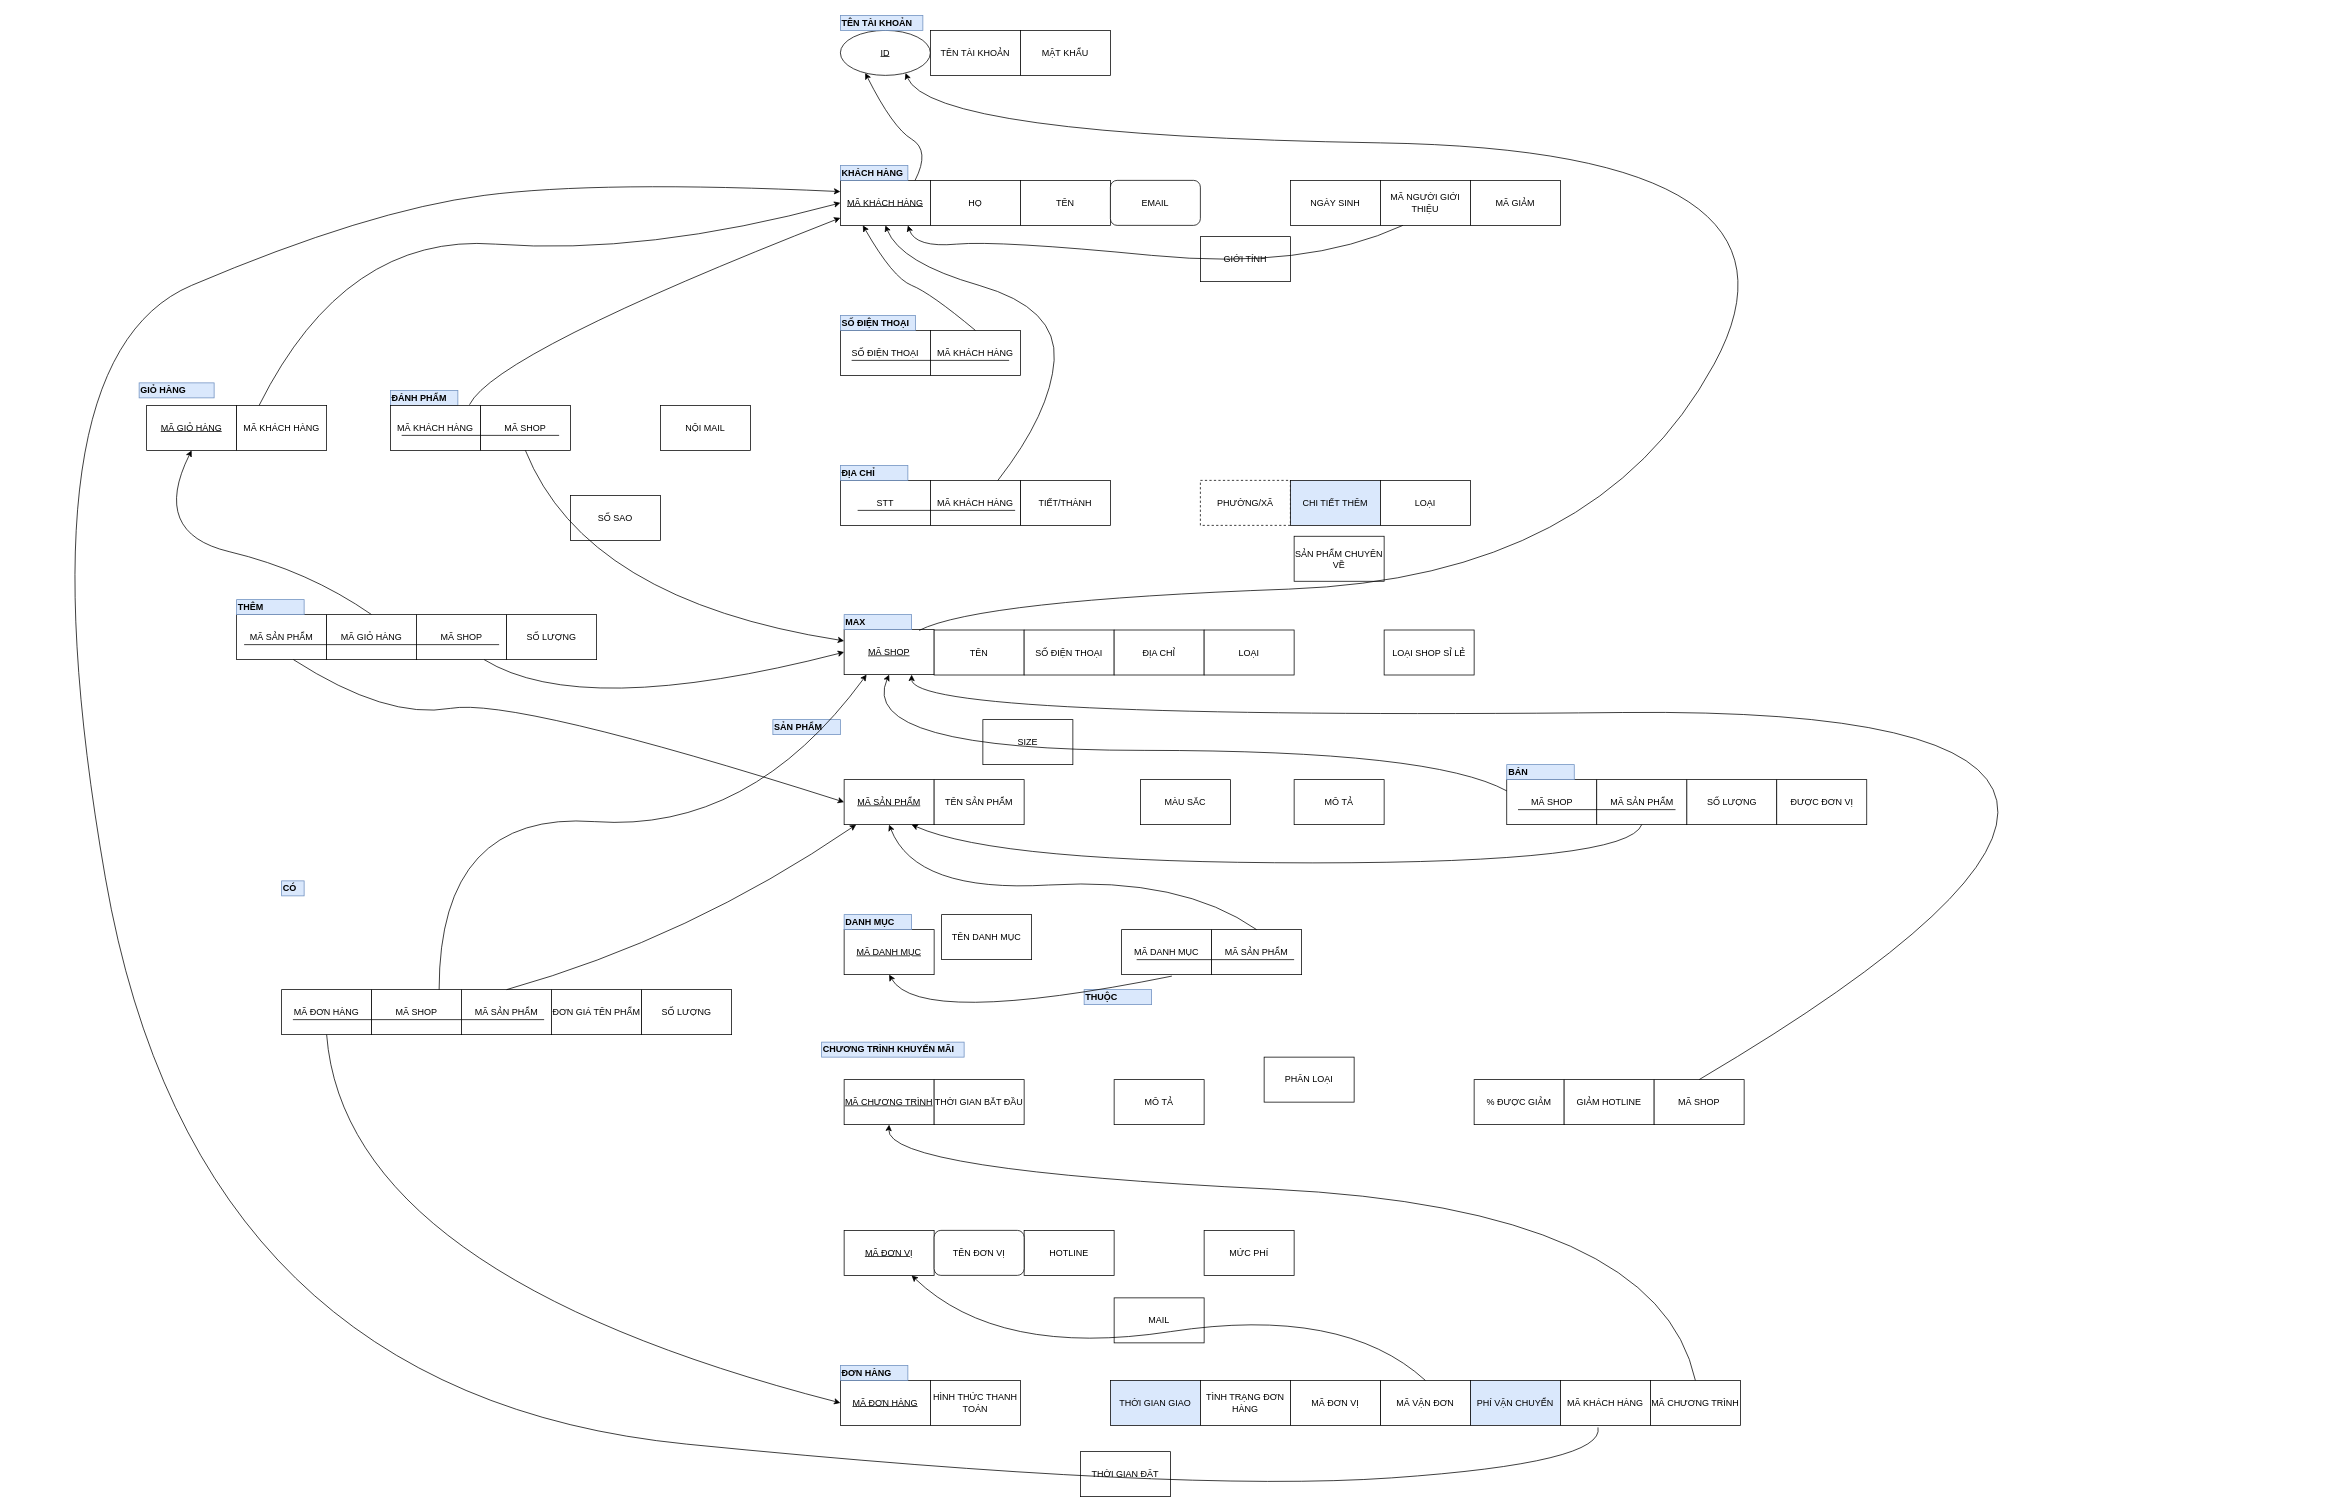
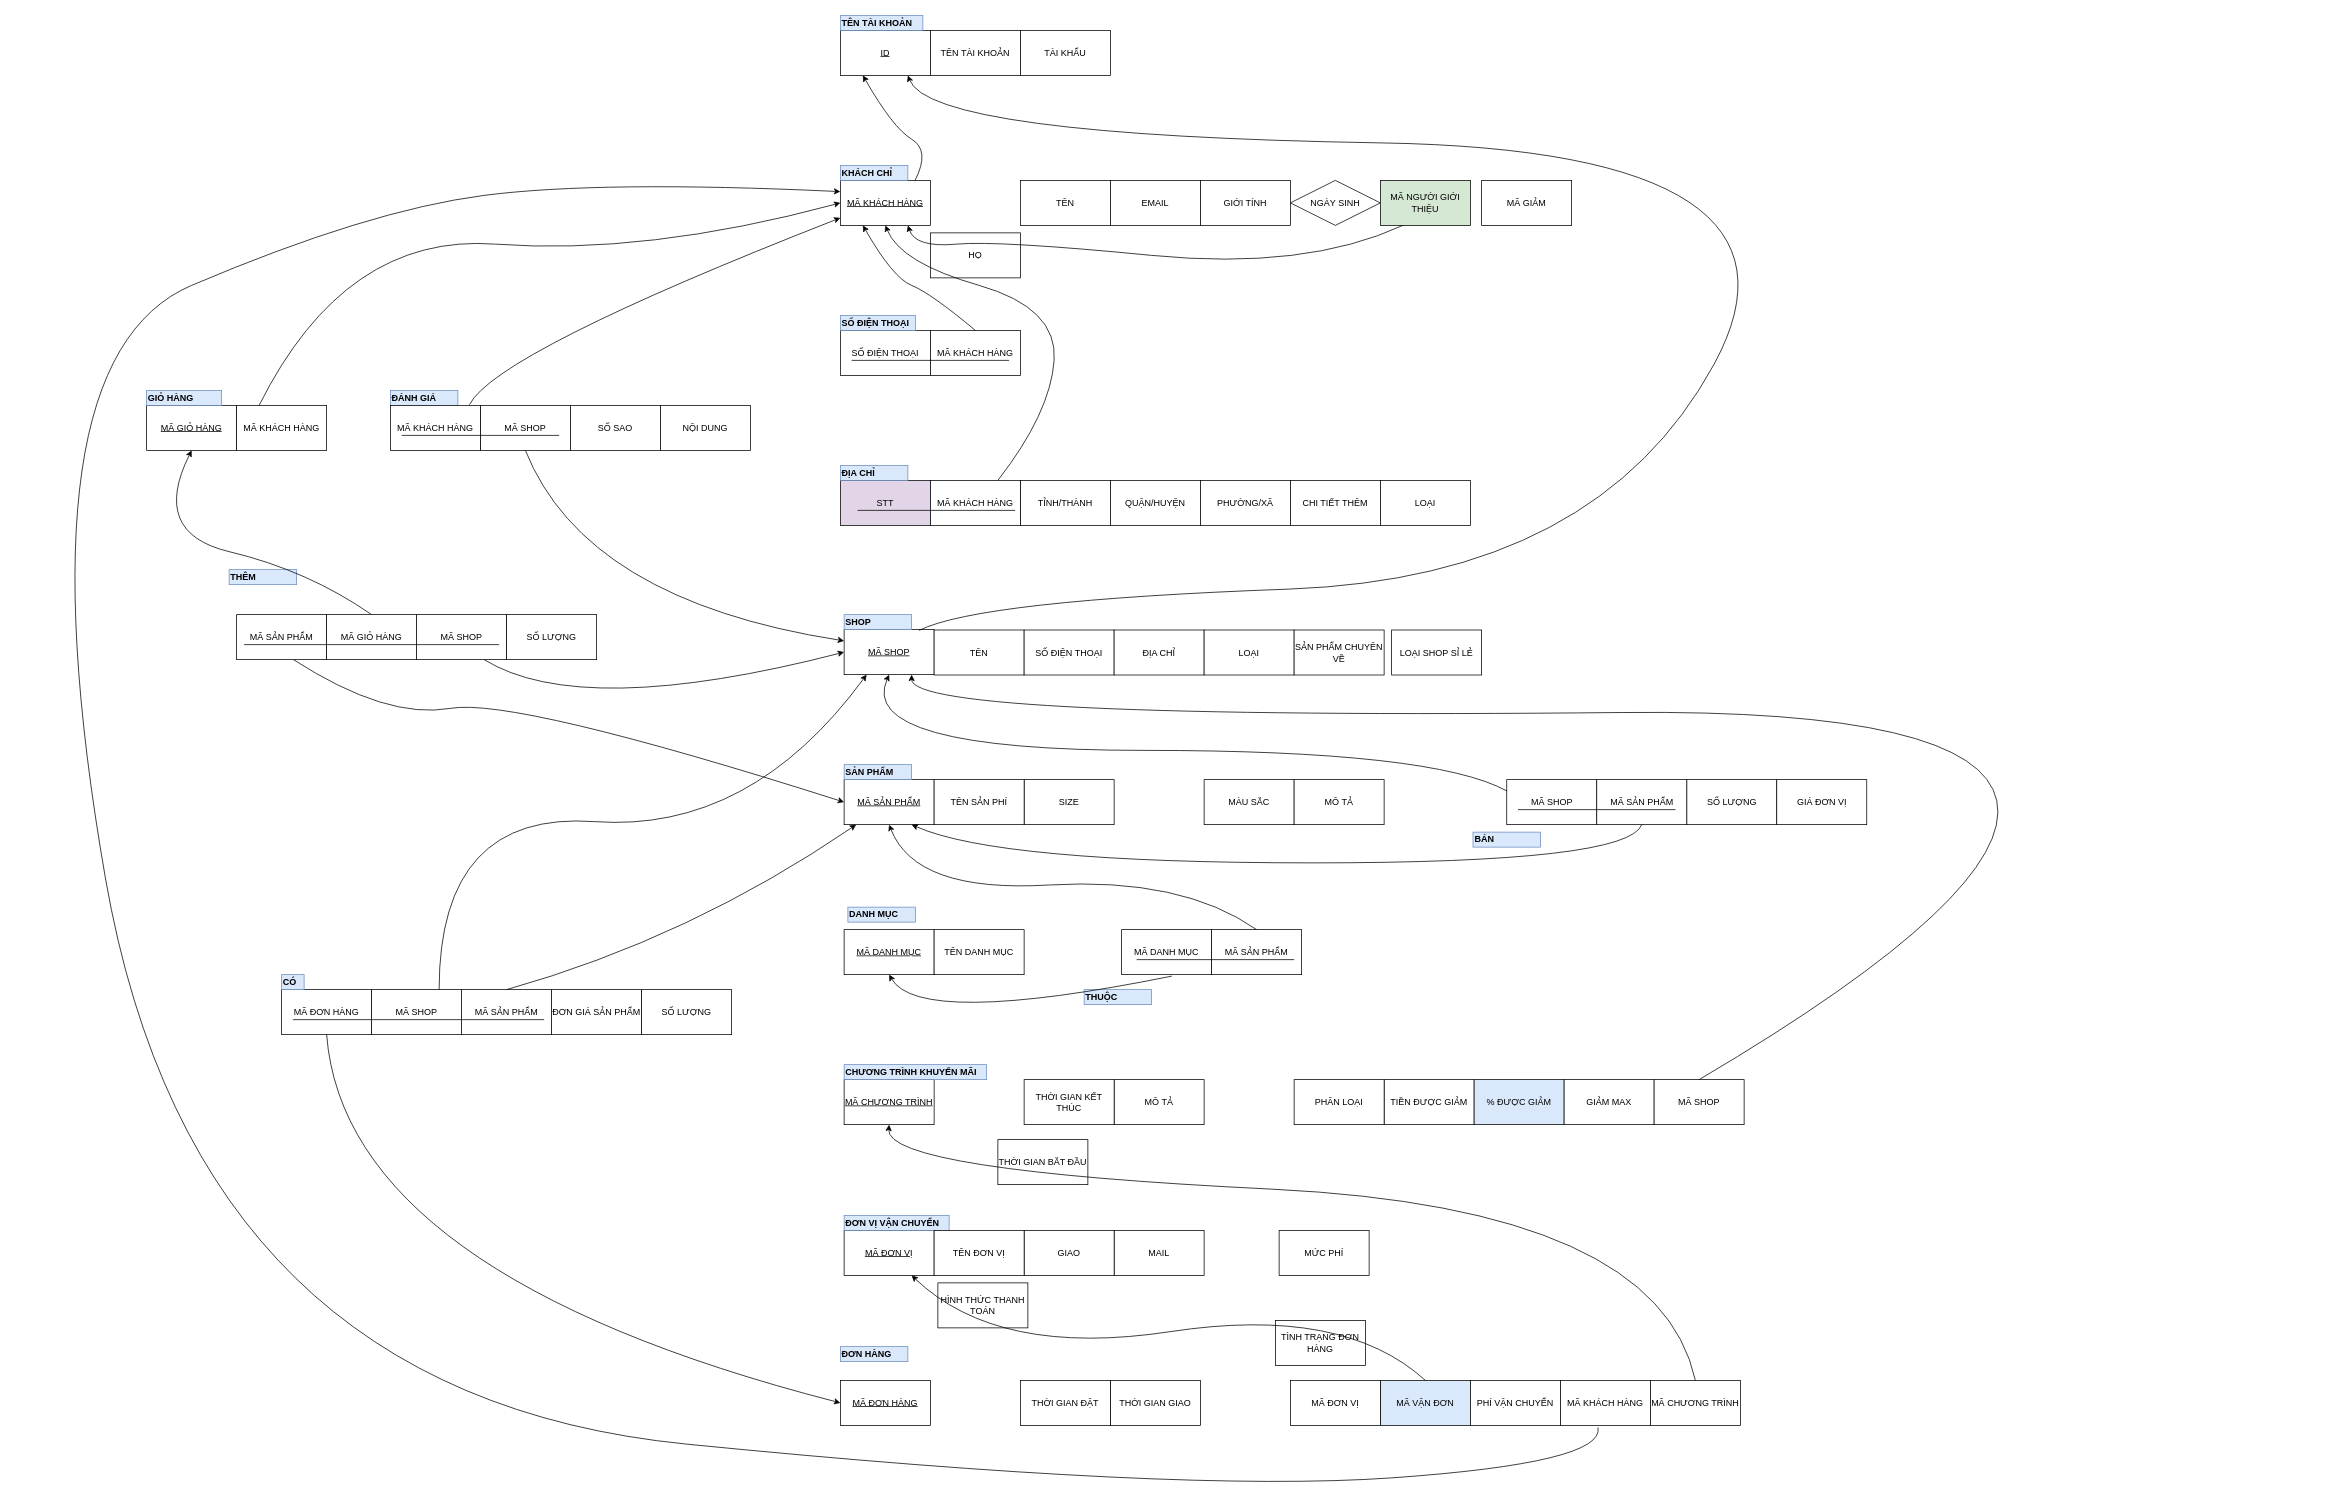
node "ID": shape ellipse -> rectangle
node "MẬT KHẨU": label "MẬT KHẨU" -> "TÀI KHẨU"
node "KHÁCH HÀNG": label "KHÁCH HÀNG" -> "KHÁCH CHỈ"
node "HỌ": moved (975, 203) -> (975, 255)
node "EMAIL": shape rounded rectangle -> rectangle
node "NGÀY SINH": shape rectangle -> diamond
node "MÃ NGƯỜI GIỚI THIỆU": fillcolor #ffffff -> #d5e8d4
node "MÃ GIẢM": moved (1515, 203) -> (1527, 203)
node "GIỚI TÍNH": moved (1245, 259) -> (1245, 203)
node "GIỎ HÀNG": moved (177, 390) -> (184, 398)
node "ĐÁNH PHẨM": label "ĐÁNH PHẨM" -> "ĐÁNH GIÁ"
node "NỘI MAIL": label "NỘI MAIL" -> "NỘI DUNG"
node "STT": fillcolor #ffffff -> #e1d5e7
node "TIẾT/THÀNH": label "TIẾT/THÀNH" -> "TỈNH/THÀNH"
node "QUẬN/HUYỆN": added
node "PHƯỜNG/XÃ": style dashed -> solid
node "CHI TIẾT THÊM": fillcolor #dae8fc -> #ffffff
node "SỐ SAO": moved (615, 518) -> (615, 428)
node "SẢN PHẨM CHUYÊN VỀ": moved (1339, 559) -> (1339, 653)
node "THÊM": moved (270, 607) -> (263, 577)
node "MAX": label "MAX" -> "SHOP"
node "LOẠI SHOP SỈ LẺ": moved (1429, 653) -> (1437, 653)
node "SẢN PHẨM": moved (807, 727) -> (878, 772)
node "SIZE": moved (1028, 742) -> (1069, 802)
node "BÁN": moved (1541, 772) -> (1507, 840)
node "TÊN SẢN PHẨM": label "TÊN SẢN PHẨM" -> "TÊN SẢN PHÍ"
node "MÀU SẮC": moved (1185, 802) -> (1249, 802)
node "ĐƯỢC ĐƠN VỊ": label "ĐƯỢC ĐƠN VỊ" -> "GIÁ ĐƠN VỊ"
node "CÓ": moved (293, 888) -> (293, 982)
node "DANH MỤC": moved (878, 922) -> (882, 915)
node "TÊN DANH MỤC": moved (987, 937) -> (979, 952)
node "ĐƠN GIÁ TÊN PHẨM": label "ĐƠN GIÁ TÊN PHẨM" -> "ĐƠN GIÁ SẢN PHẨM"
node "CHƯƠNG TRÌNH KHUYẾN MÃI": moved (893, 1050) -> (915, 1072)
node "PHÂN LOẠI": moved (1309, 1080) -> (1339, 1102)
node "THỜI GIAN BẮT ĐẦU": moved (979, 1102) -> (1043, 1162)
node "THỜI GIAN KẾT THÚC": added
node "TIỀN ĐƯỢC GIẢM": added
node "% ĐƯỢC GIẢM": fillcolor #ffffff -> #dae8fc
node "GIẢM HOTLINE": label "GIẢM HOTLINE" -> "GIẢM MAX"
node "ĐƠN VỊ VẬN CHUYỂN": added
node "TÊN ĐƠN VỊ": shape rounded rectangle -> rectangle
node "HOTLINE": label "HOTLINE" -> "GIAO"
node "MỨC PHÍ": moved (1249, 1253) -> (1324, 1253)
node "MAIL": moved (1159, 1320) -> (1159, 1253)
node "ĐƠN HÀNG": moved (874, 1373) -> (874, 1354)
node "HÌNH THỨC THANH TOÁN": moved (975, 1403) -> (983, 1305)
node "THỜI GIAN GIAO": fillcolor #dae8fc -> #ffffff
node "TÌNH TRẠNG ĐƠN HÀNG": moved (1245, 1403) -> (1320, 1343)
node "MÃ VẬN ĐƠN": fillcolor #ffffff -> #dae8fc
node "PHÍ VẬN CHUYỂN": fillcolor #dae8fc -> #ffffff
node "THỜI GIAN ĐẶT": moved (1125, 1474) -> (1065, 1403)
